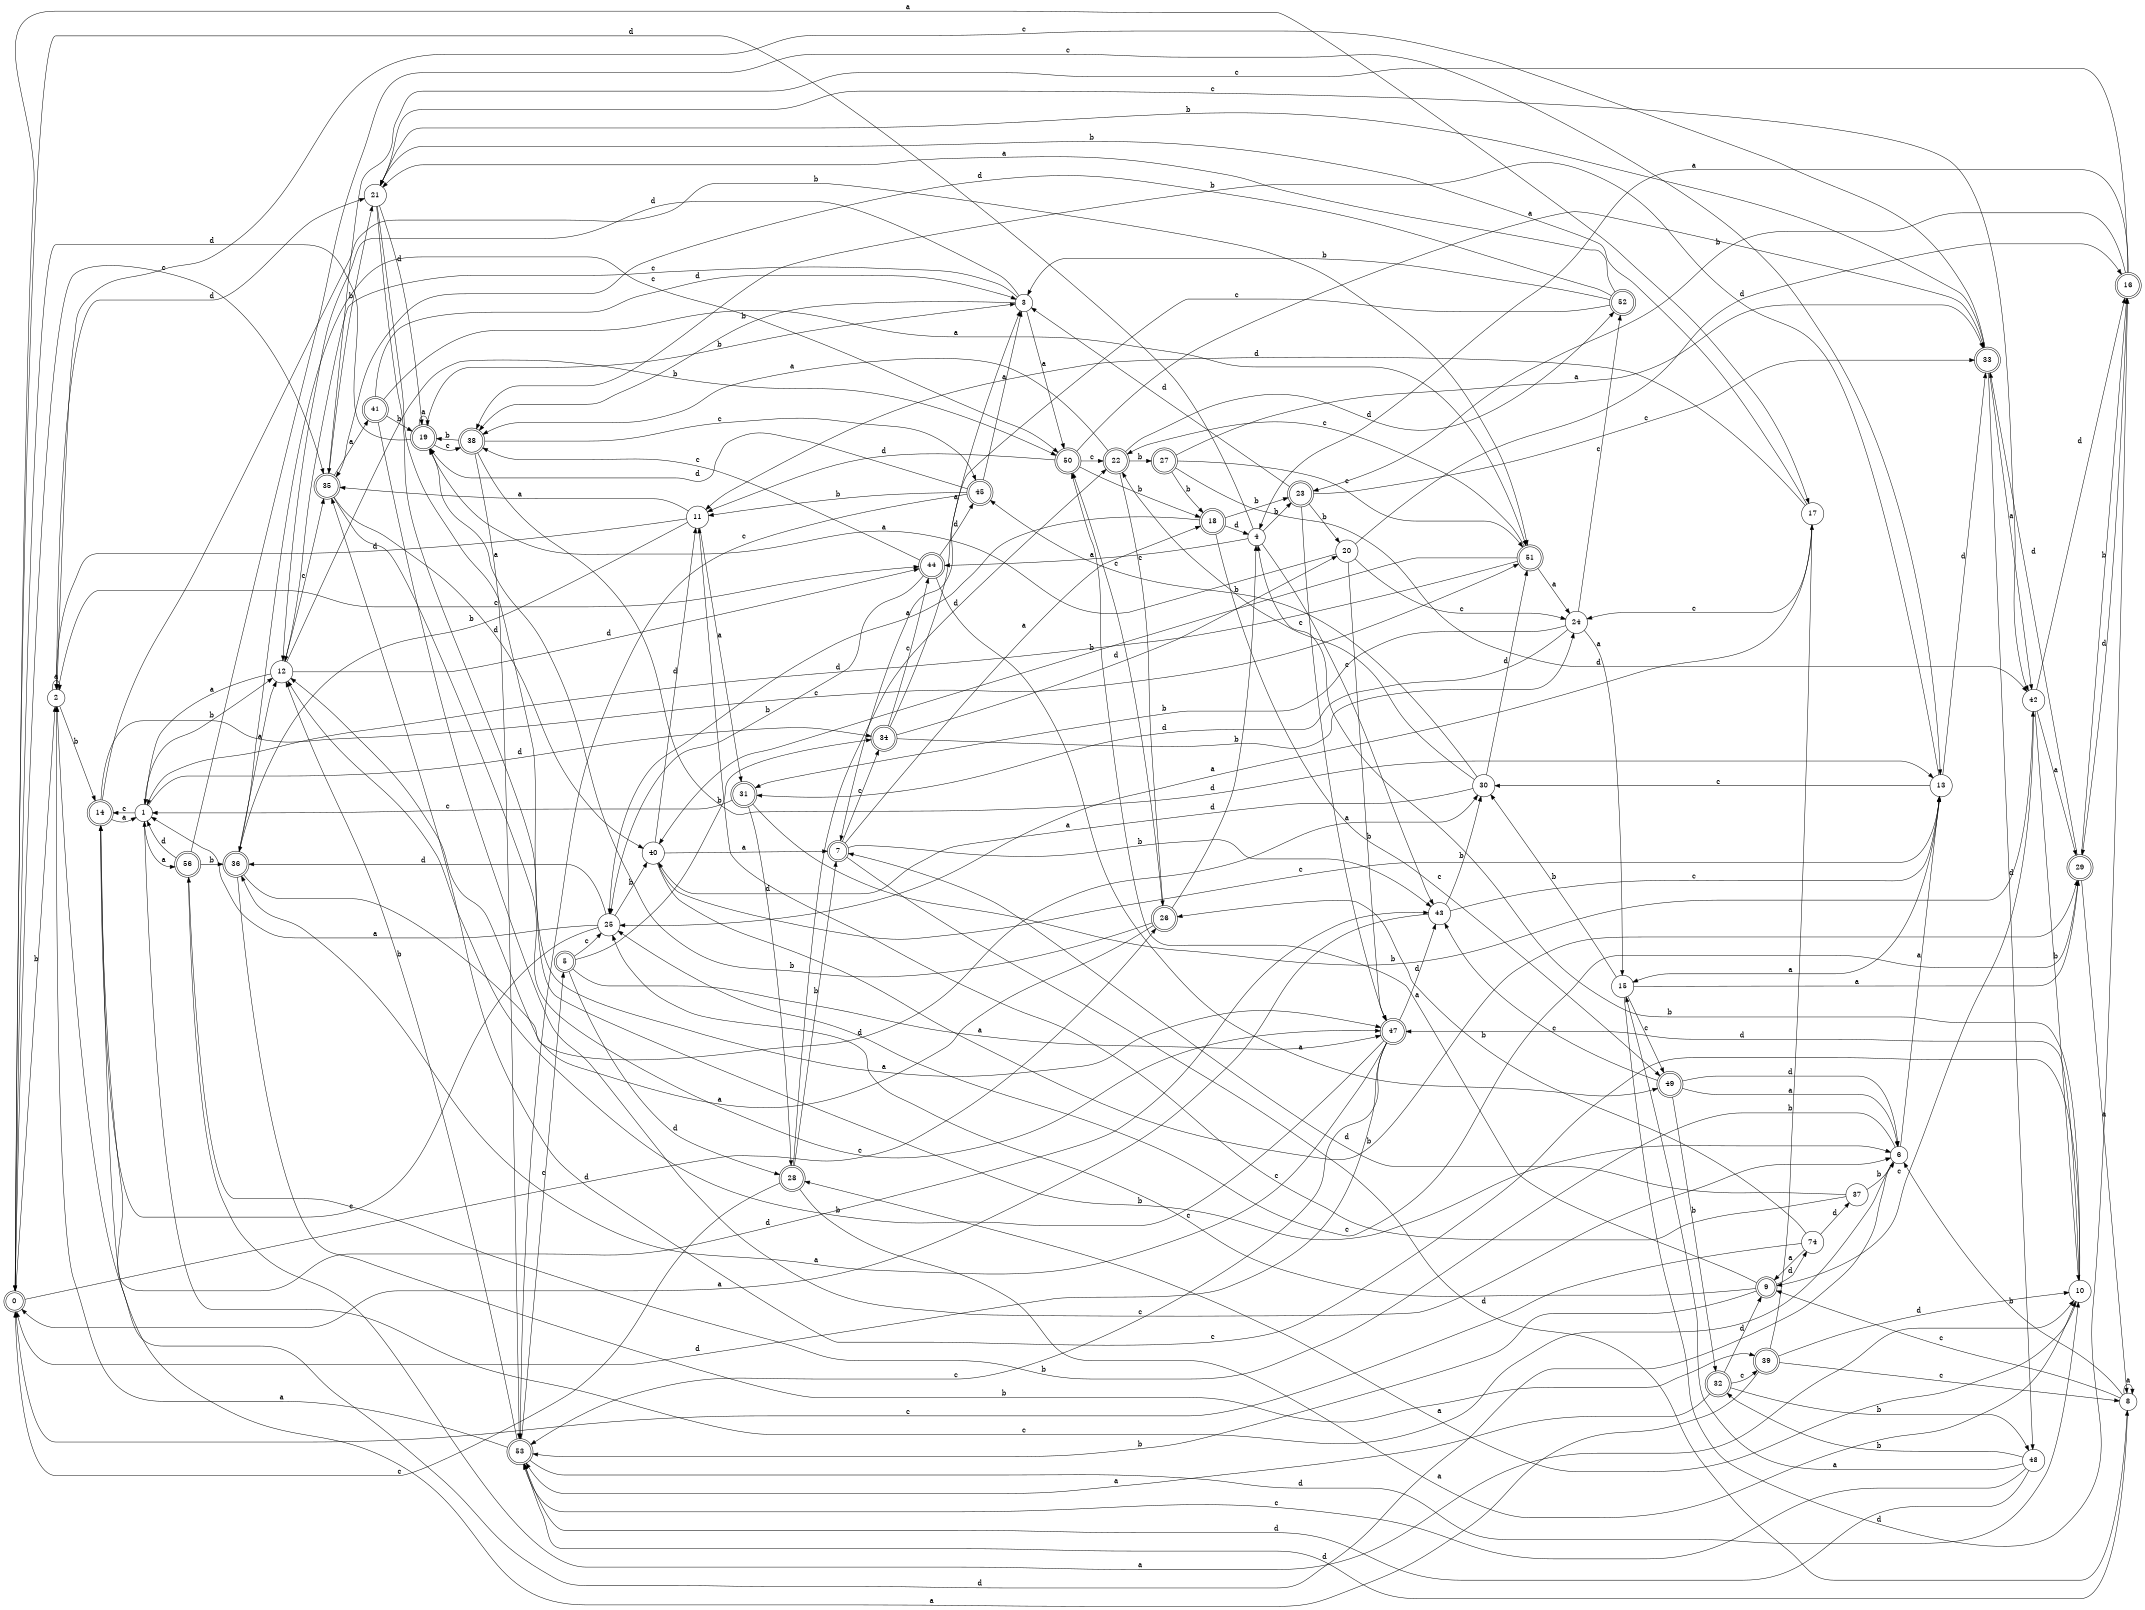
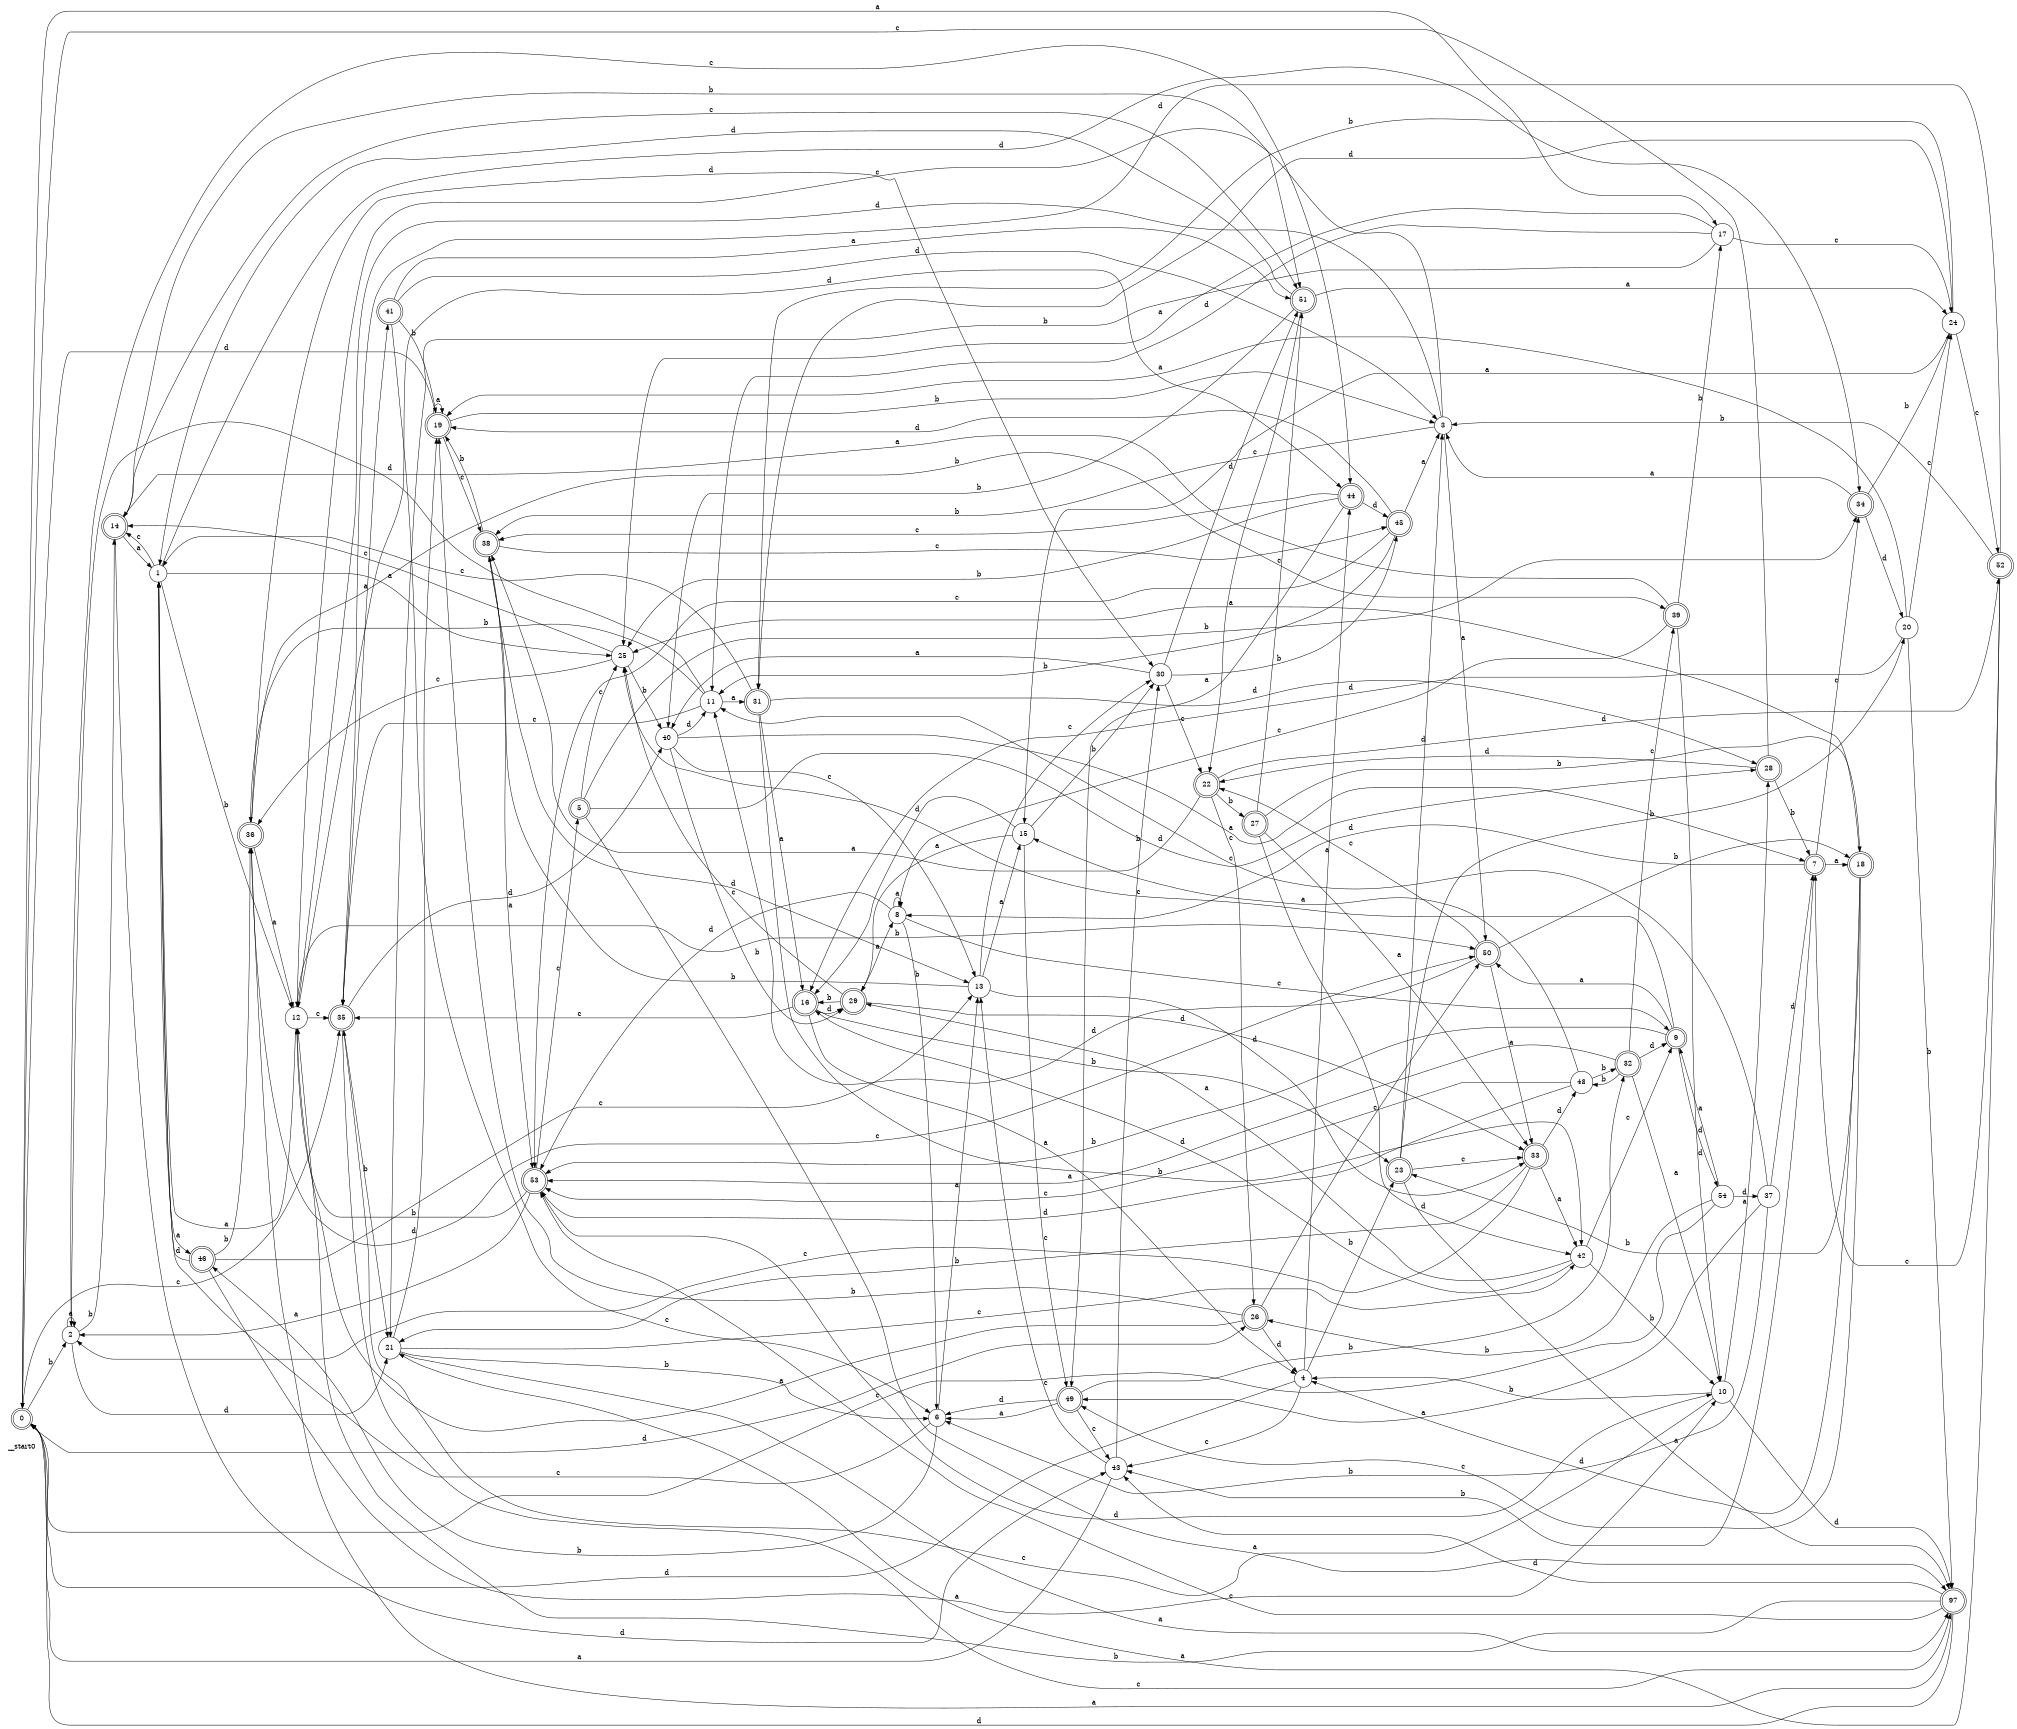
edge "11" -> "35": label "a" -> "c"
edge "34" -> "44": removed, label "c"
edge "31" -> "16": added, label "a"
edge "25" -> "36": label "d" -> "c"
node "56": label "56" -> "46"
edge "25" -> "1": reversed
node "47": label "47" -> "97"
node "74": label "74" -> "54"
edge "37" -> "49": added, label "a"
node "__start0": added
edge "28" -> "10": now "32" -> "10"
edge "6" -> "2": removed, label "d"
